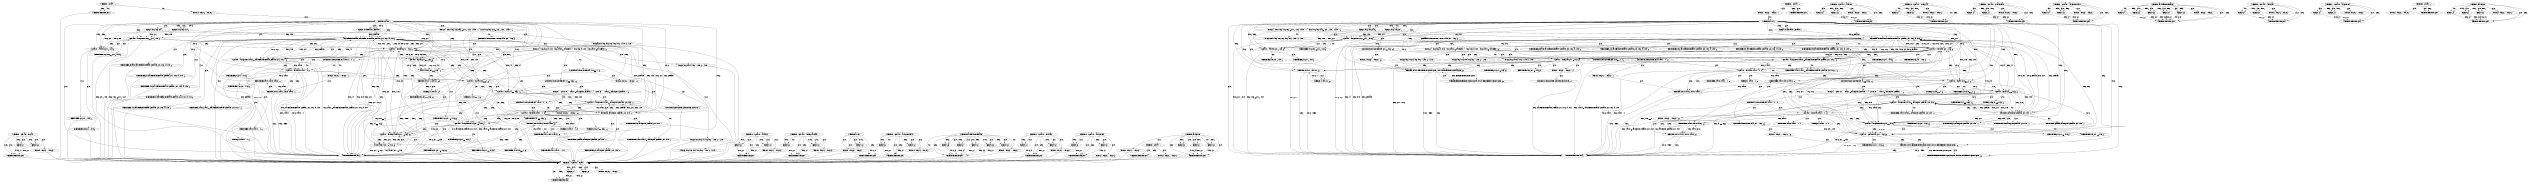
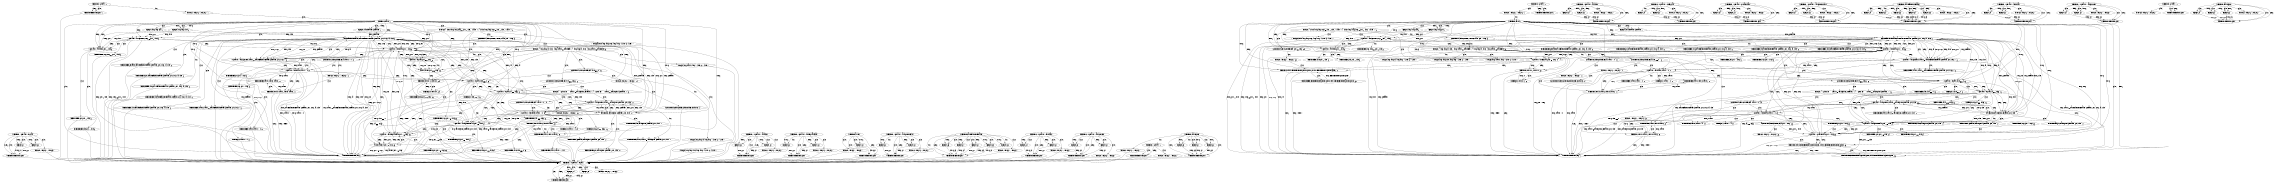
node "(IDENTIFIER,pos,pos != stop)": removed
node "(IDENTIFIER,stop,pos != stop)": removed
edge "(<operator>.greaterThan,pos > stop)" -> "(IDENTIFIER,pos,pos > stop)": reversed
